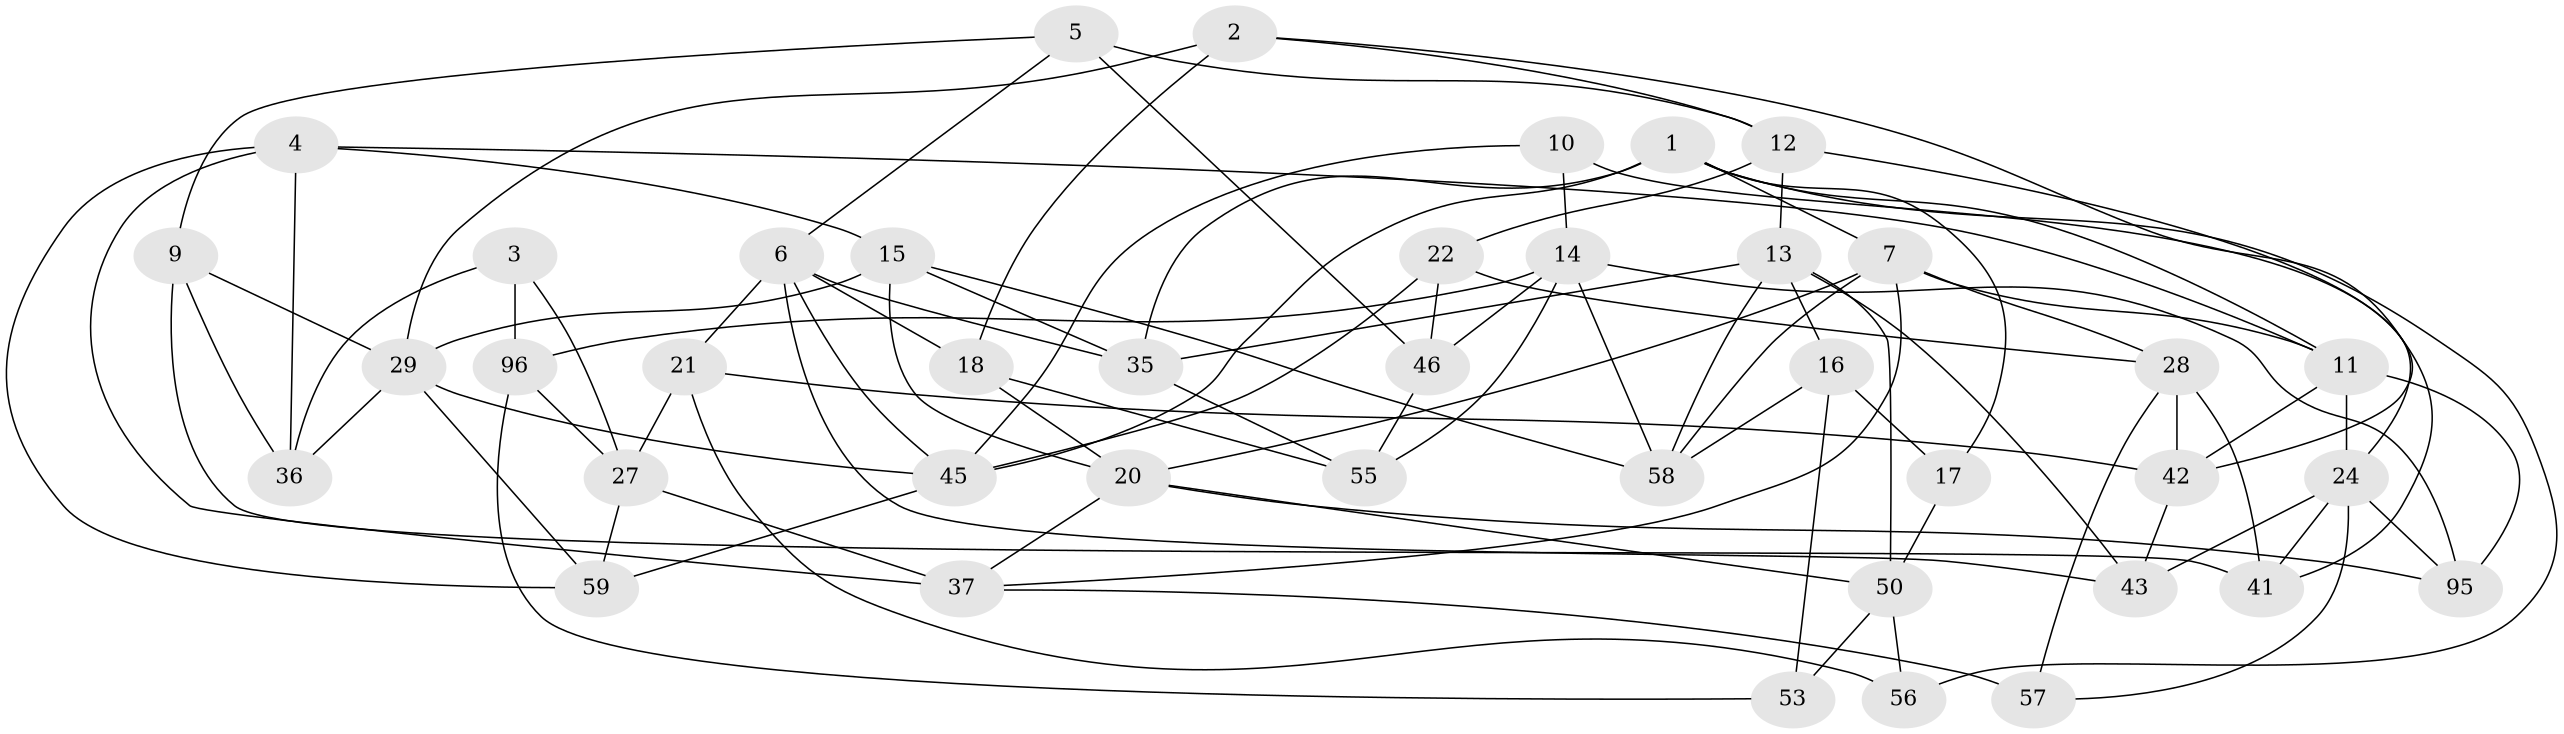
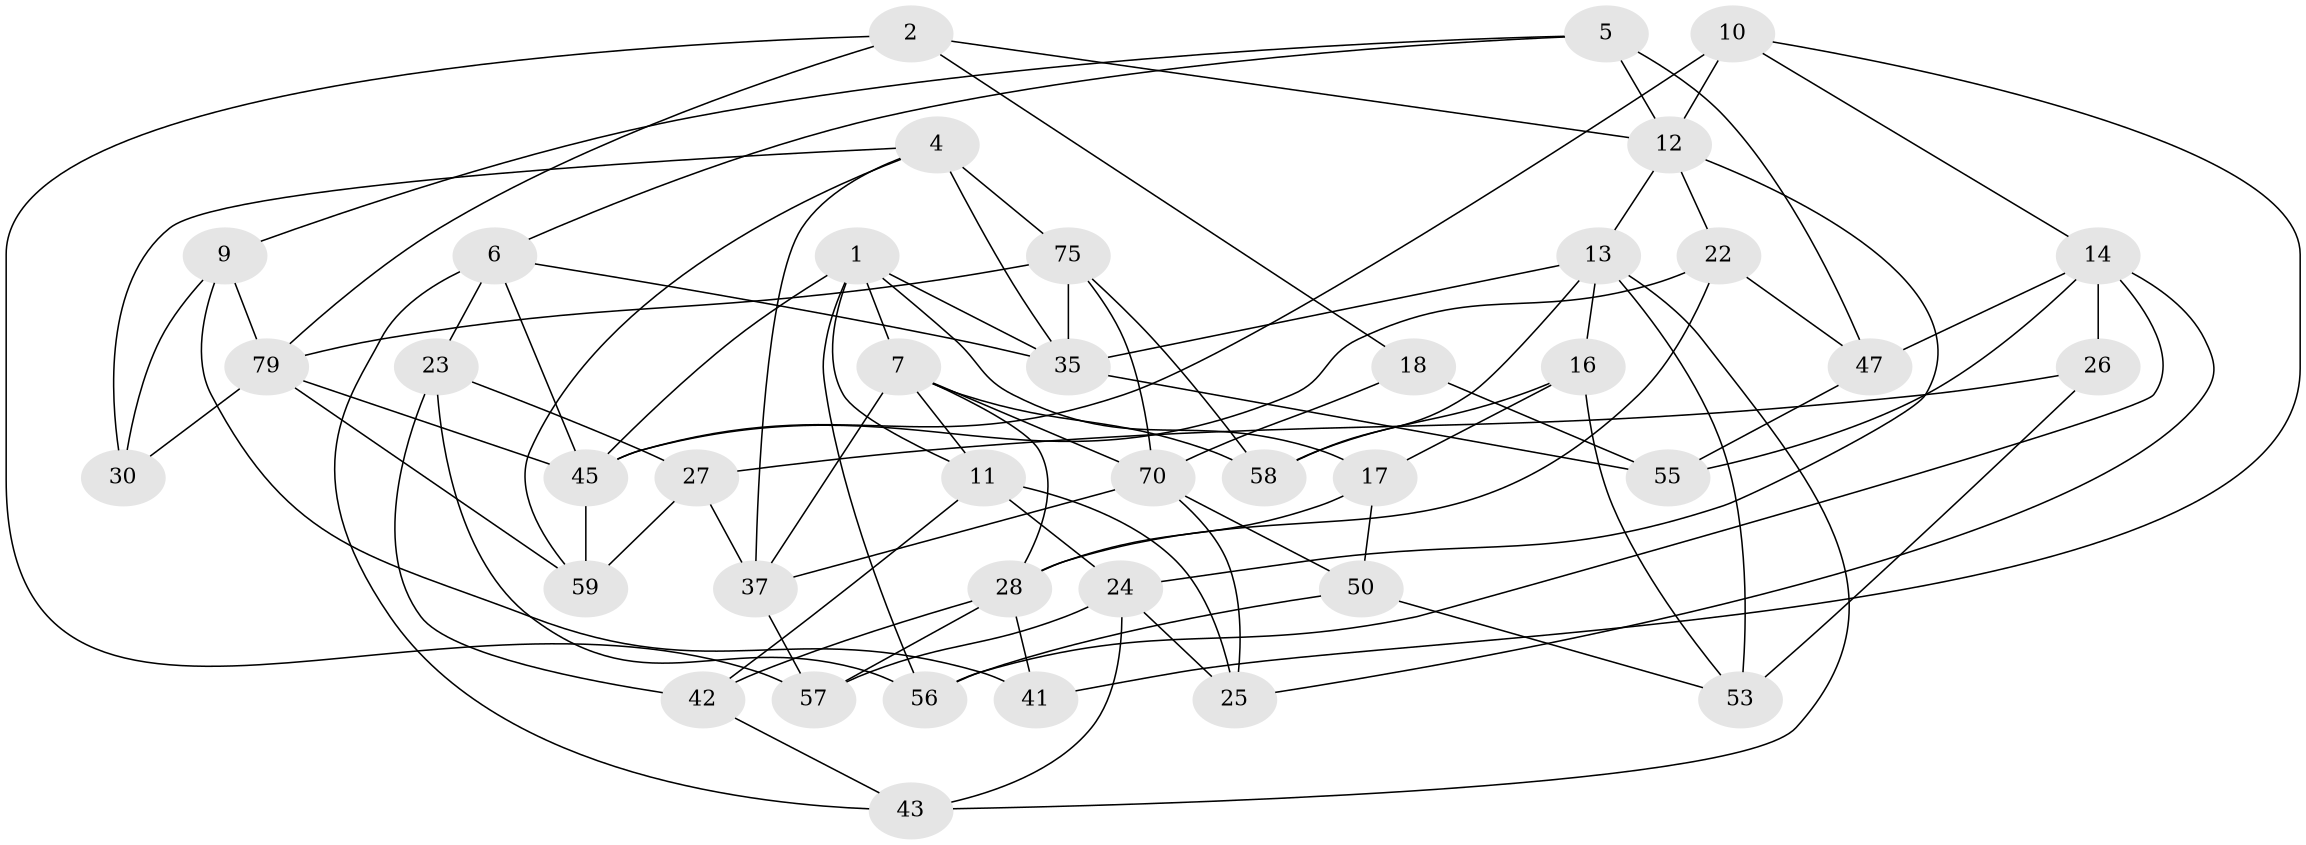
edge "10" -- "12": added
edge "2" -- "42": now "2" -- "57"
edge "4" -- "11": now "4" -- "35"
node "3": removed
node "15": label "15" -> "75"
edge "6" -- "18": removed
node "29": label "29" -> "79"
node "96": label "96" -> "26"
node "21": label "21" -> "23"
node "46": label "46" -> "47"
edge "14" -- "58": now "14" -- "56"
edge "13" -- "50": now "13" -- "53"
node "36": label "36" -> "30"
node "20": label "20" -> "70"
edge "17" -- "28": added
edge "24" -- "41": removed
node "95": label "95" -> "25"
